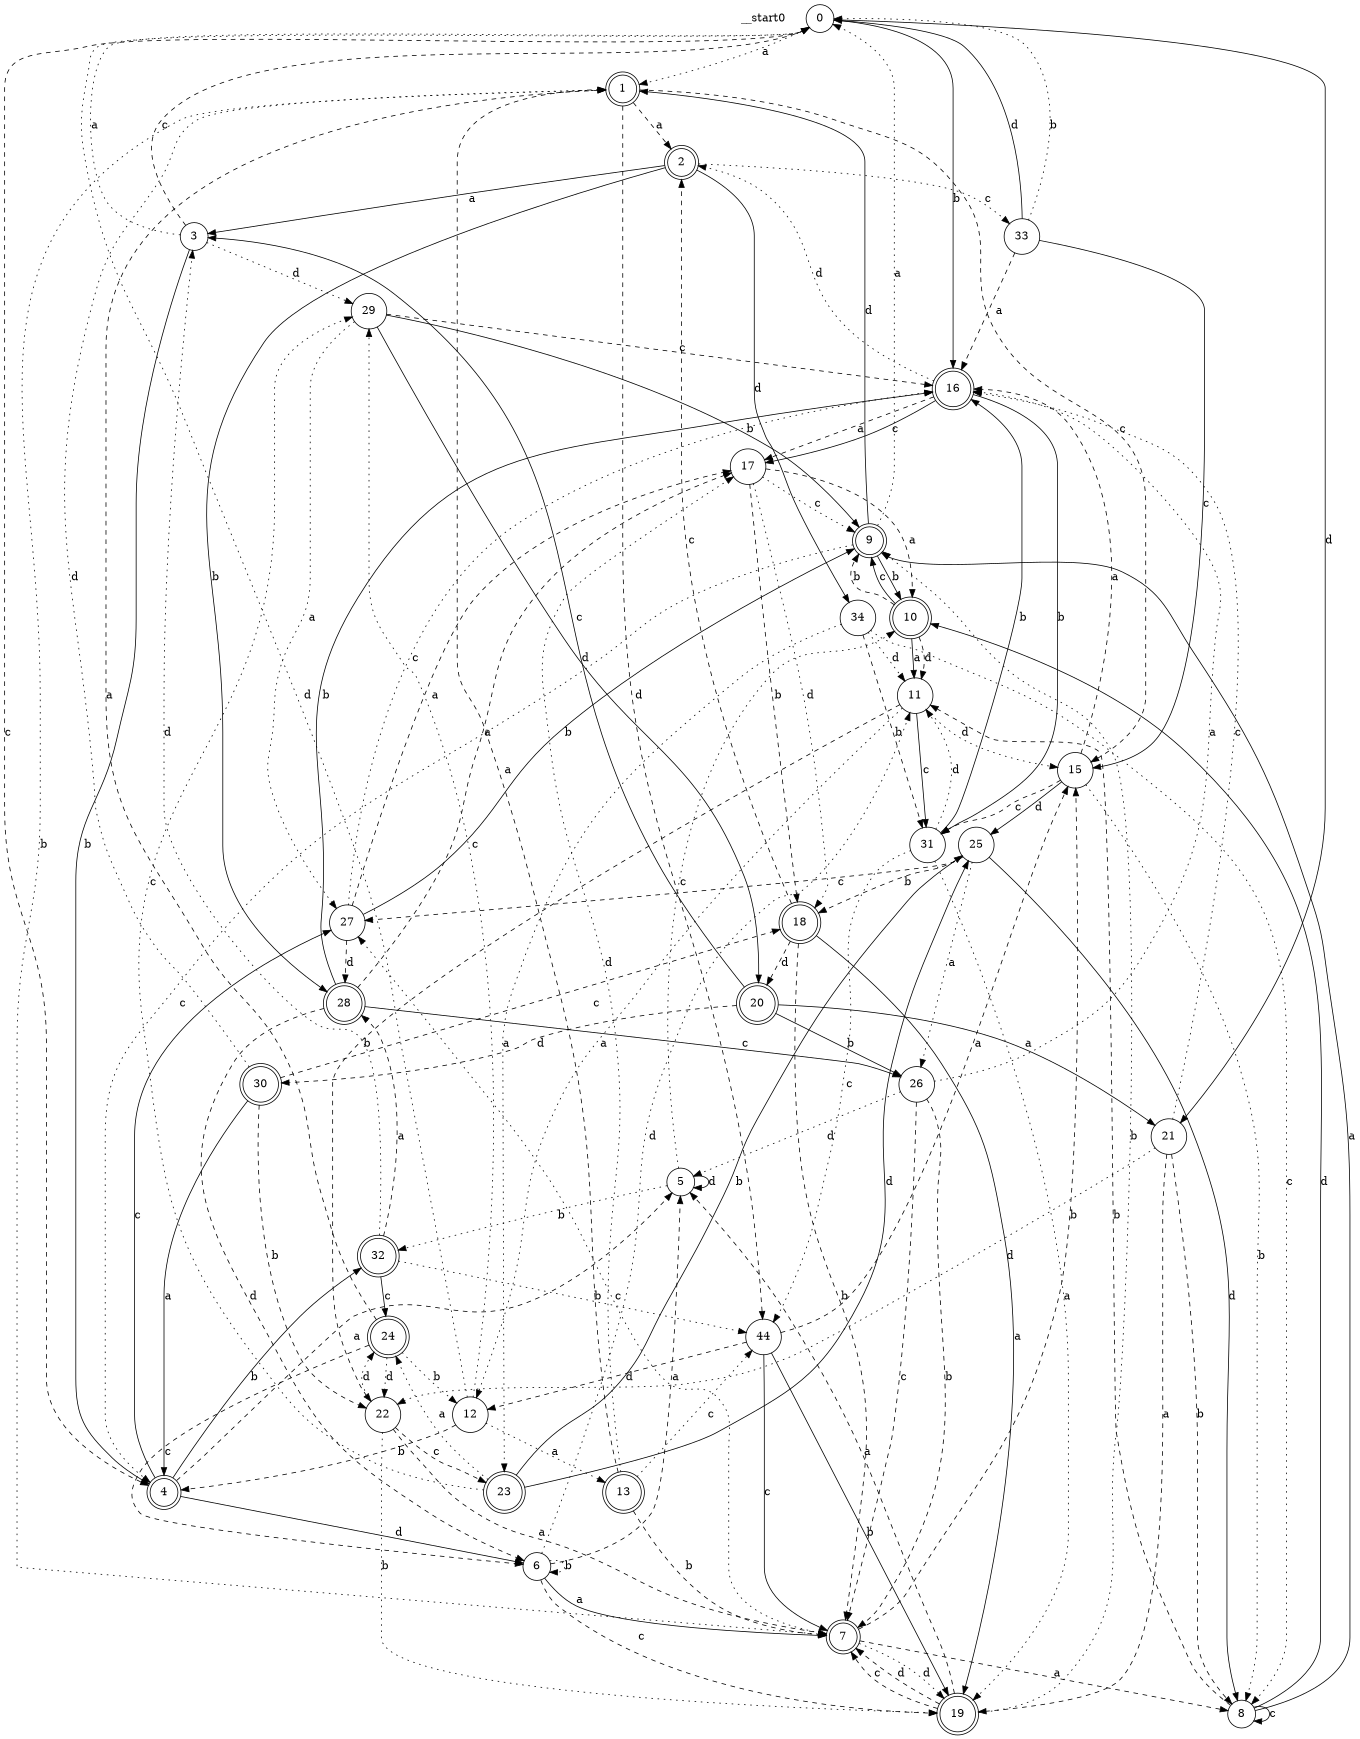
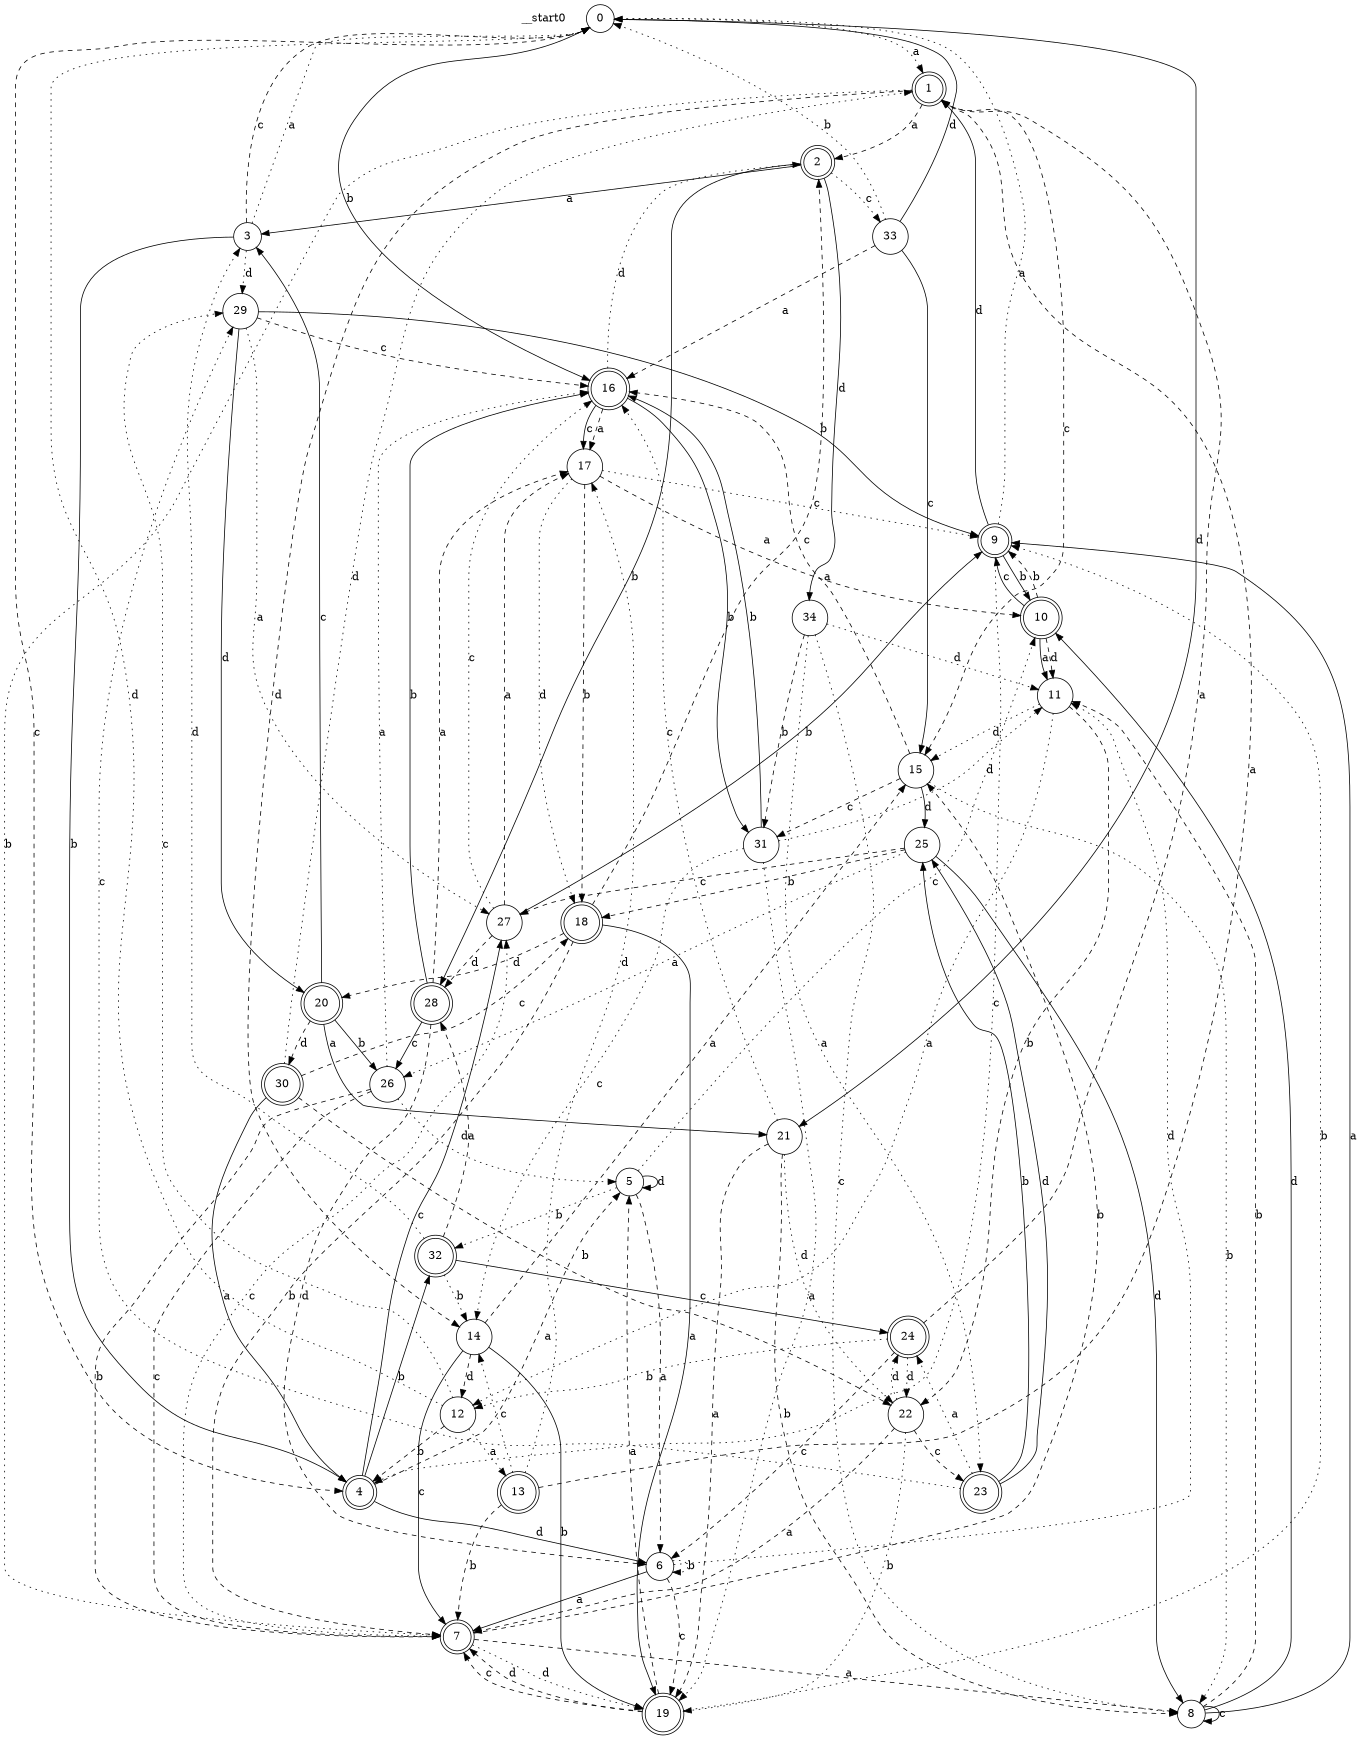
edge "11" -> "31": removed, label "c"
node "44": label "44" -> "14"
edge "6" -> "5": reversed
